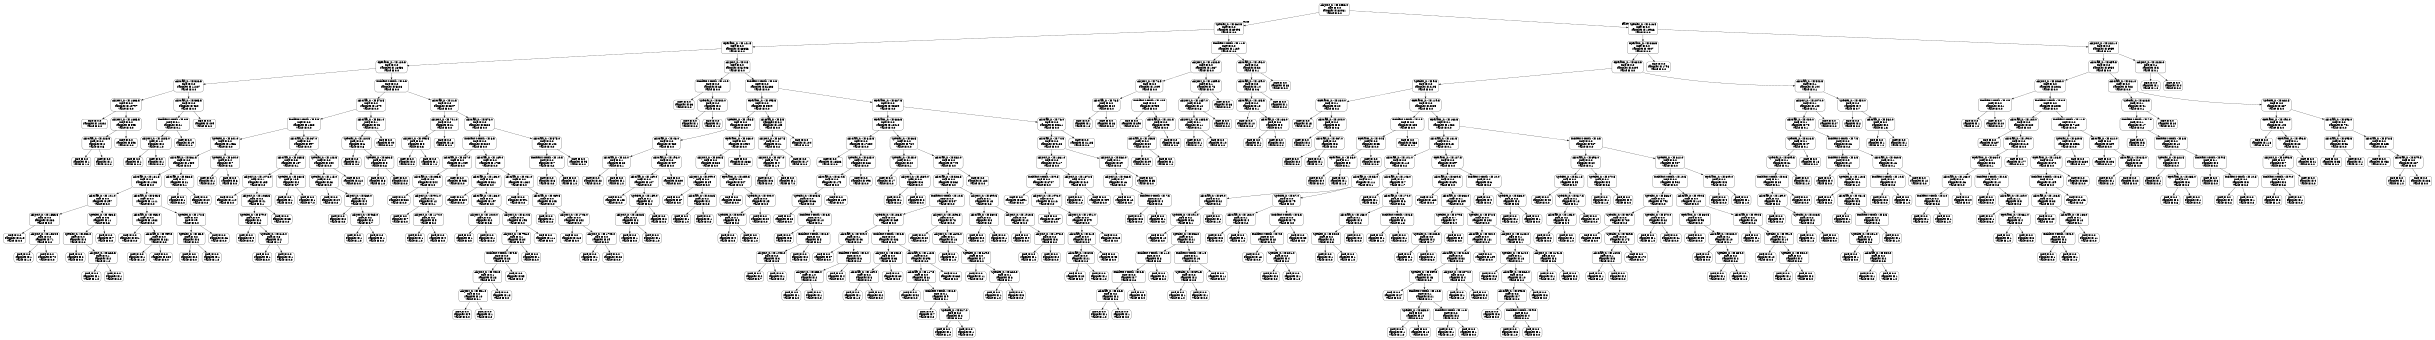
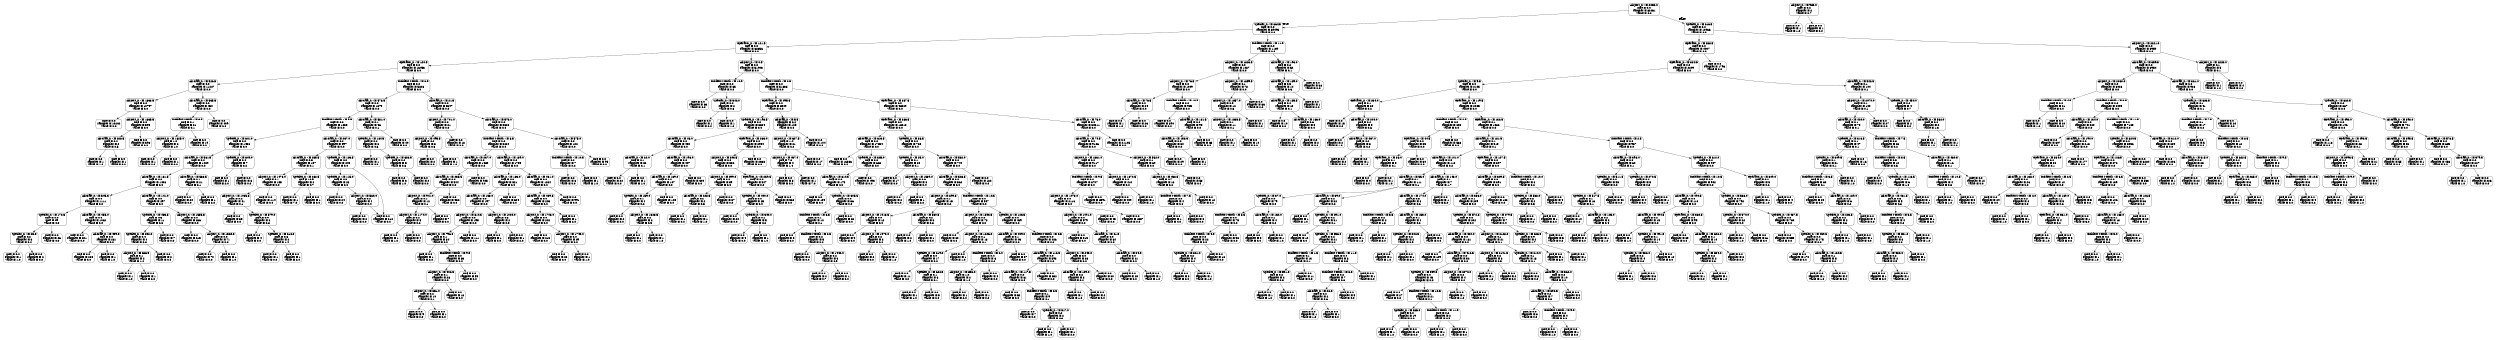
edge "Airport_n <= 560.0 mse = 0.2 samples = 4 value = 0.4" -> "Airport_n <= 965.0 mse = 0.2 samples = 2 value = 0.7": now "Airport_n <= 560.0 mse = 0.2 samples = 4 value = 0.4" -> "mse = 0.0 samples = 212 value = 0.0"
edge "Aircraft_n <= 61.5 mse = 0.0 samples = 64 value = 0.0" -> "mse = 0.0 samples = 43 value = 0.0": reversed
node "Species_n <= 359.5 mse = 0.0 samples = 48 value = 0.0": label "Species_n <= 359.5 mse = 0.0 samples = 48 value = 0.0" -> "Species_n <= 359.5 mse = 0.0 samples = 48 samples = 0.0"
